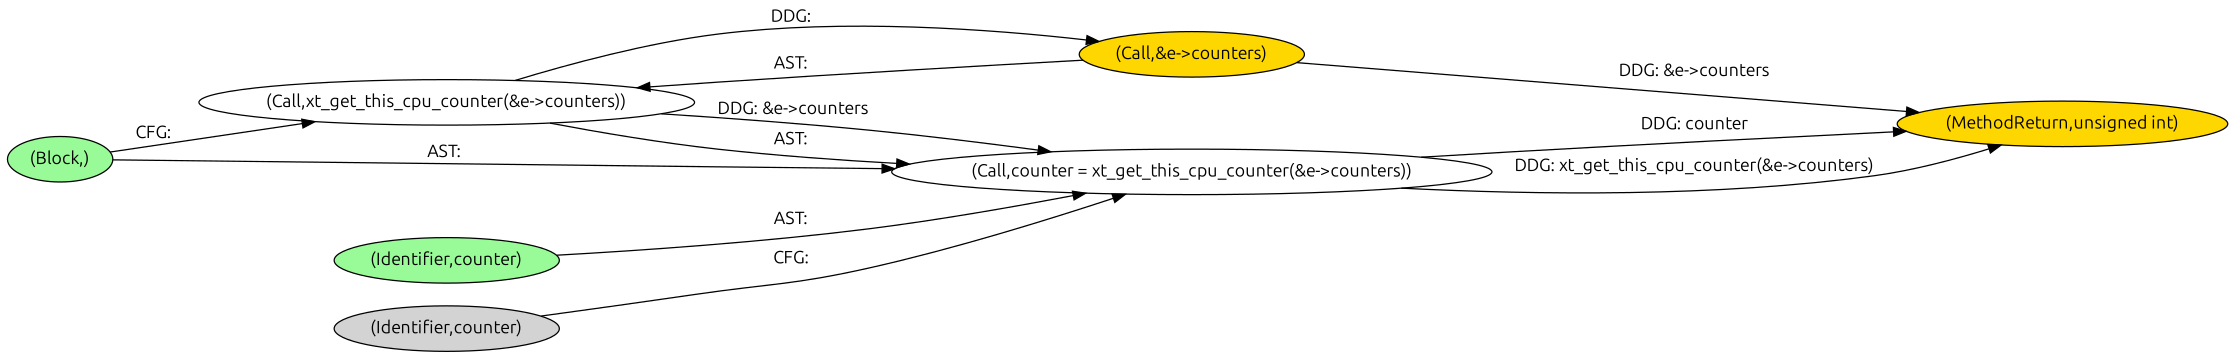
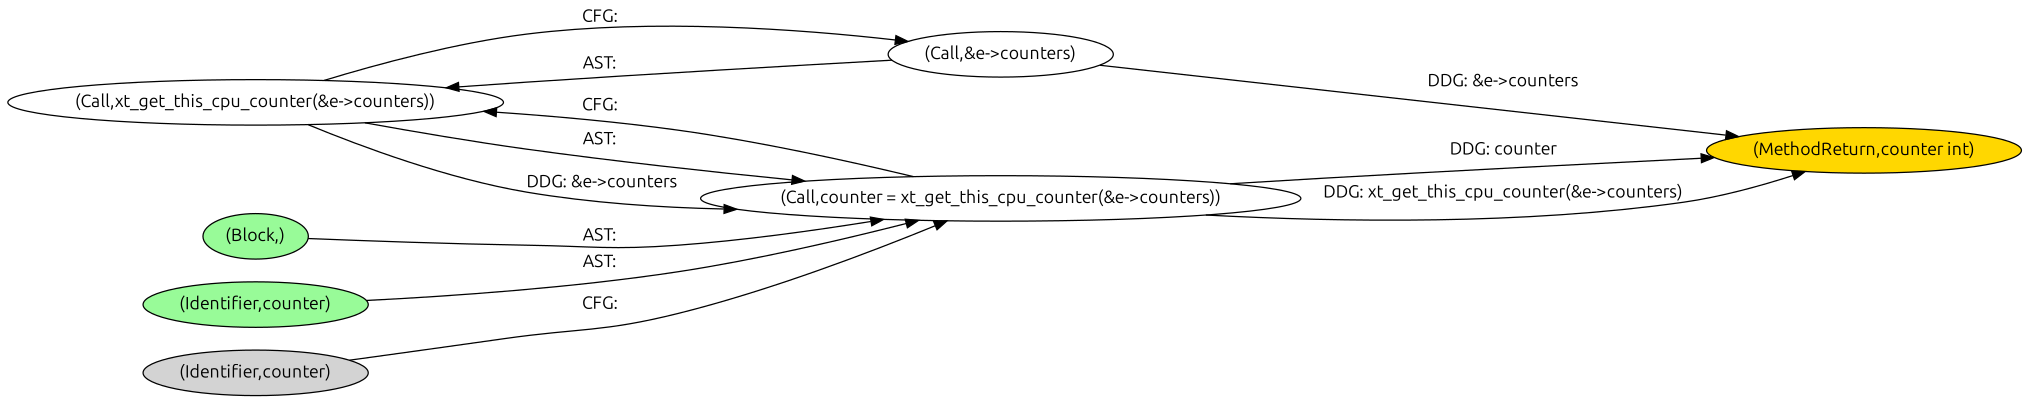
edge "(Call,xt_get_this_cpu_counter(&e->counters))" -> "(Call,&e->counters)": label "DDG: " -> "CFG: "
node "(Call,&e->counters)": fillcolor gold -> white
node "(MethodReturn,unsigned int)": label "(MethodReturn,unsigned int)" -> "(MethodReturn,counter int)"
edge "(Block,)" -> "(Call,xt_get_this_cpu_counter(&e->counters))": now "(Call,counter = xt_get_this_cpu_counter(&e->counters))" -> "(Call,xt_get_this_cpu_counter(&e->counters))"
